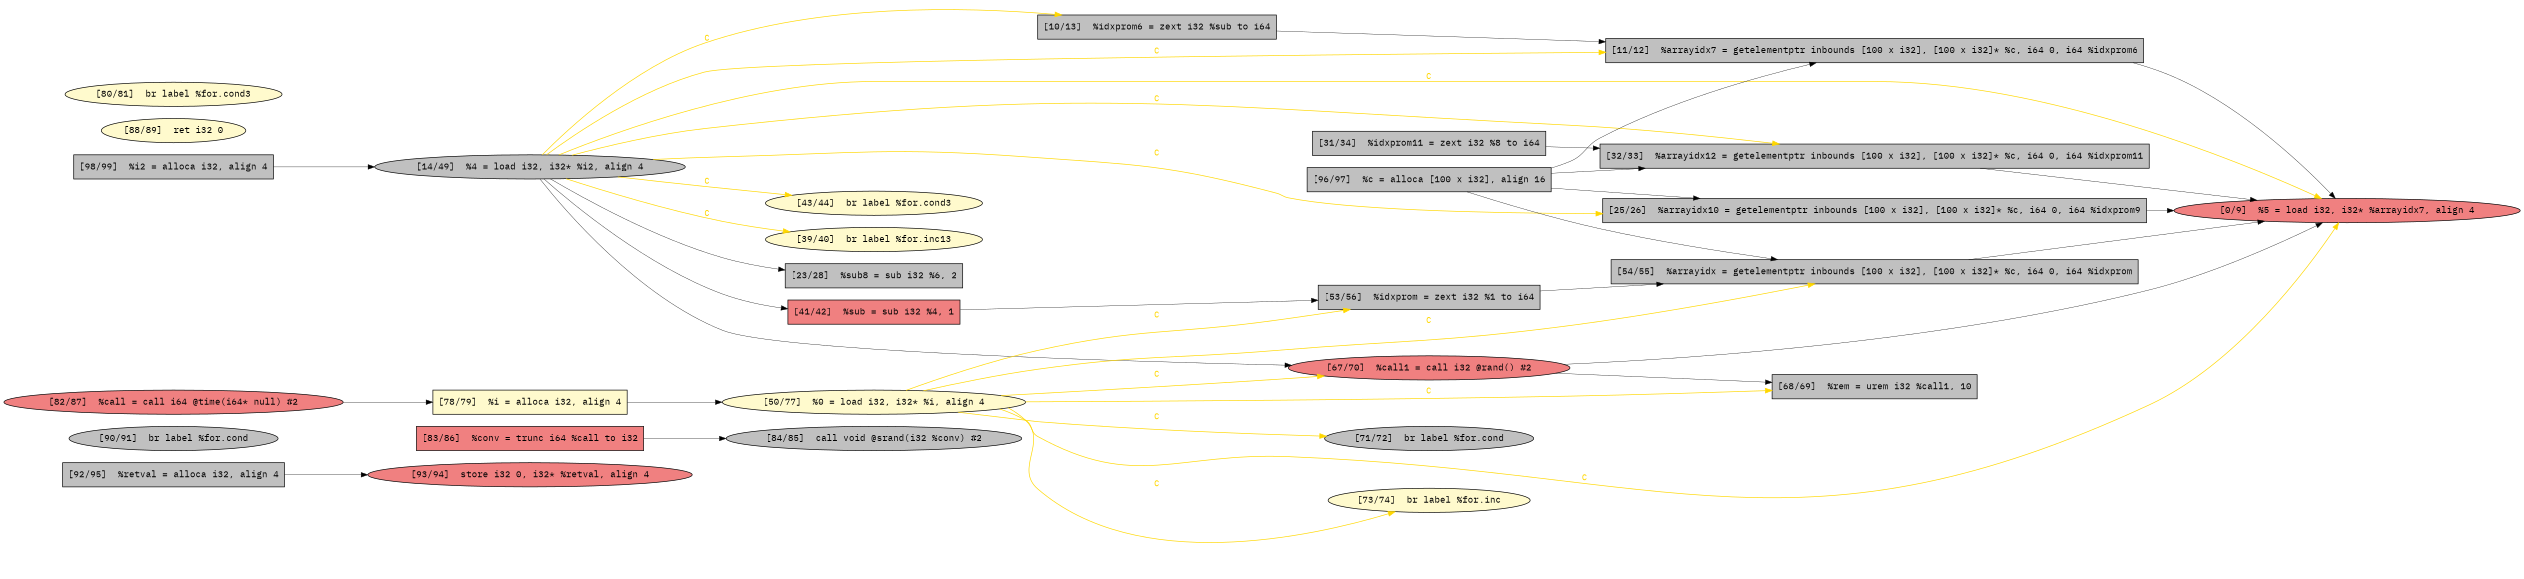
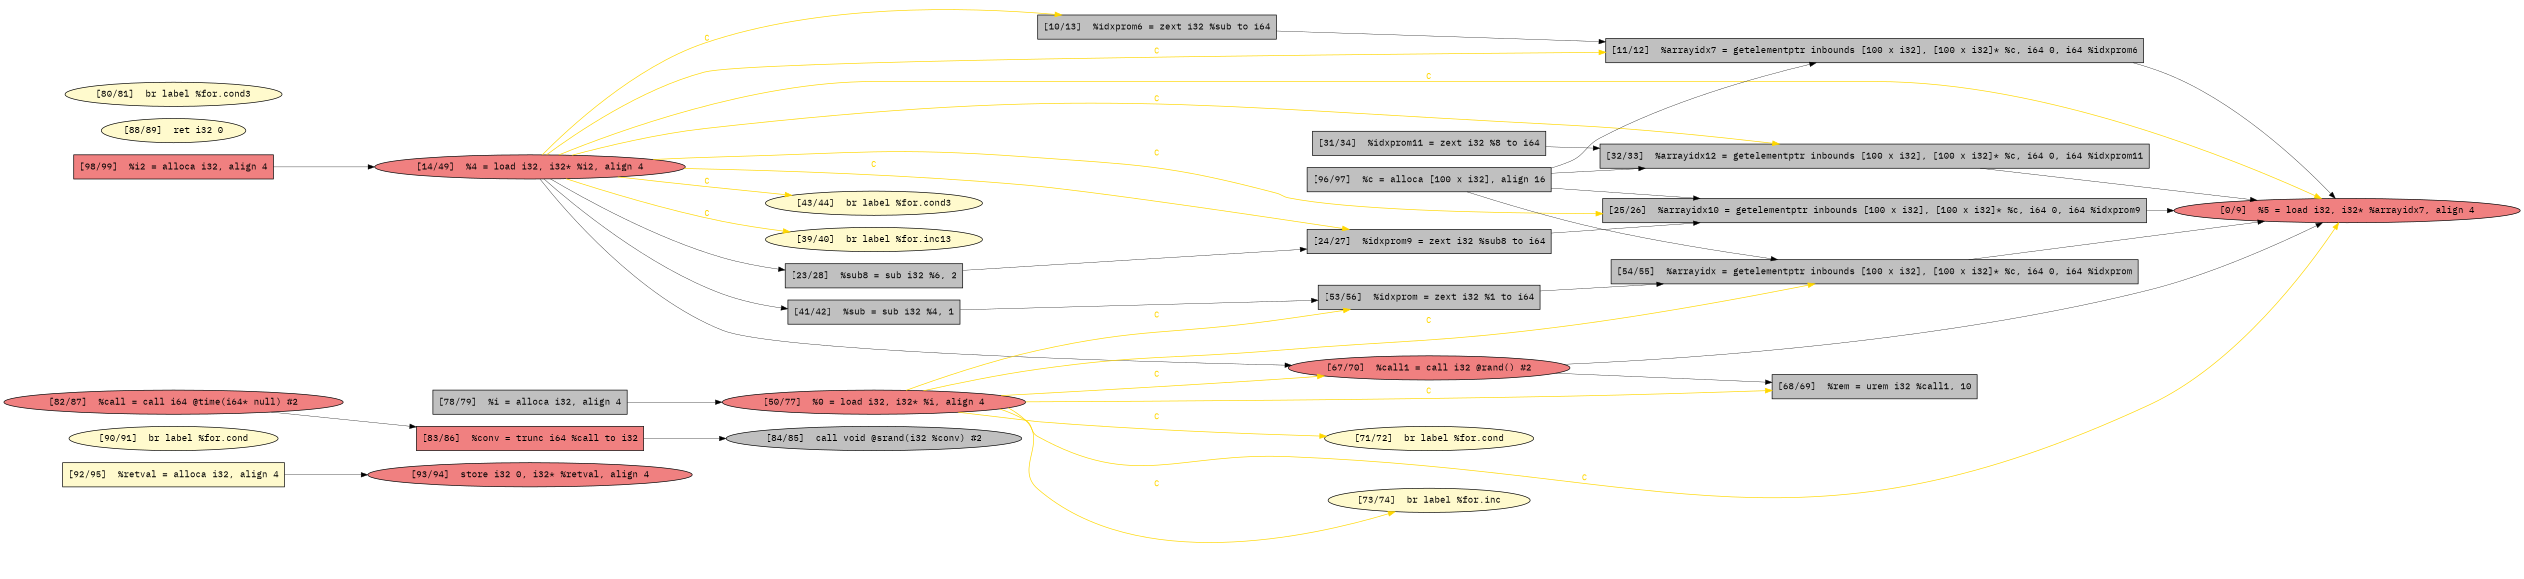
node "[98/99]  %i2 = alloca i32, align 4": fillcolor grey -> lightcoral
node "[14/49]  %4 = load i32, i32* %i2, align 4": fillcolor grey -> lightcoral
node "[24/27]  %idxprom9 = zext i32 %sub8 to i64": added
node "[41/42]  %sub = sub i32 %4, 1": fillcolor lightcoral -> grey
edge "[82/87]  %call = call i64 @time(i64* null) #2" -> "[78/79]  %i = alloca i32, align 4": now "[82/87]  %call = call i64 @time(i64* null) #2" -> "[83/86]  %conv = trunc i64 %call to i32"
node "[78/79]  %i = alloca i32, align 4": fillcolor lemonchiffon -> grey
node "[50/77]  %0 = load i32, i32* %i, align 4": fillcolor lemonchiffon -> lightcoral
node "[90/91]  br label %for.cond": fillcolor grey -> lemonchiffon
node "[71/72]  br label %for.cond": fillcolor grey -> lemonchiffon
node "[92/95]  %retval = alloca i32, align 4": fillcolor grey -> lemonchiffon
